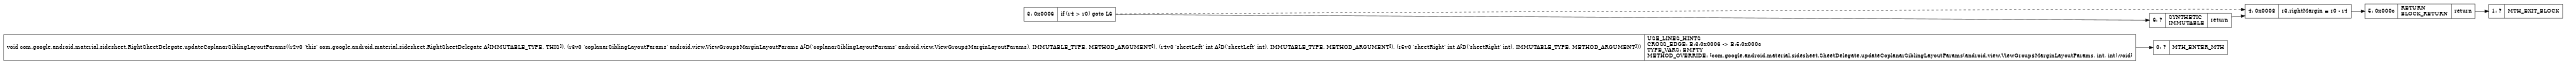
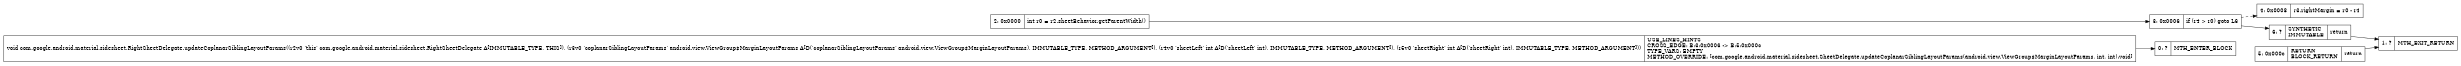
edge "4: 0x0008" -> "5: 0x000c": removed
node "1: ?": text "MTH_EXIT_BLOCK" -> "MTH_EXIT_RETURN"
edge "6: ?" -> "4: 0x0008": now "6: ?" -> "1: ?"
node "2: 0x0000": added
node "0: ?": text "MTH_ENTER_MTH" -> "MTH_ENTER_BLOCK"
